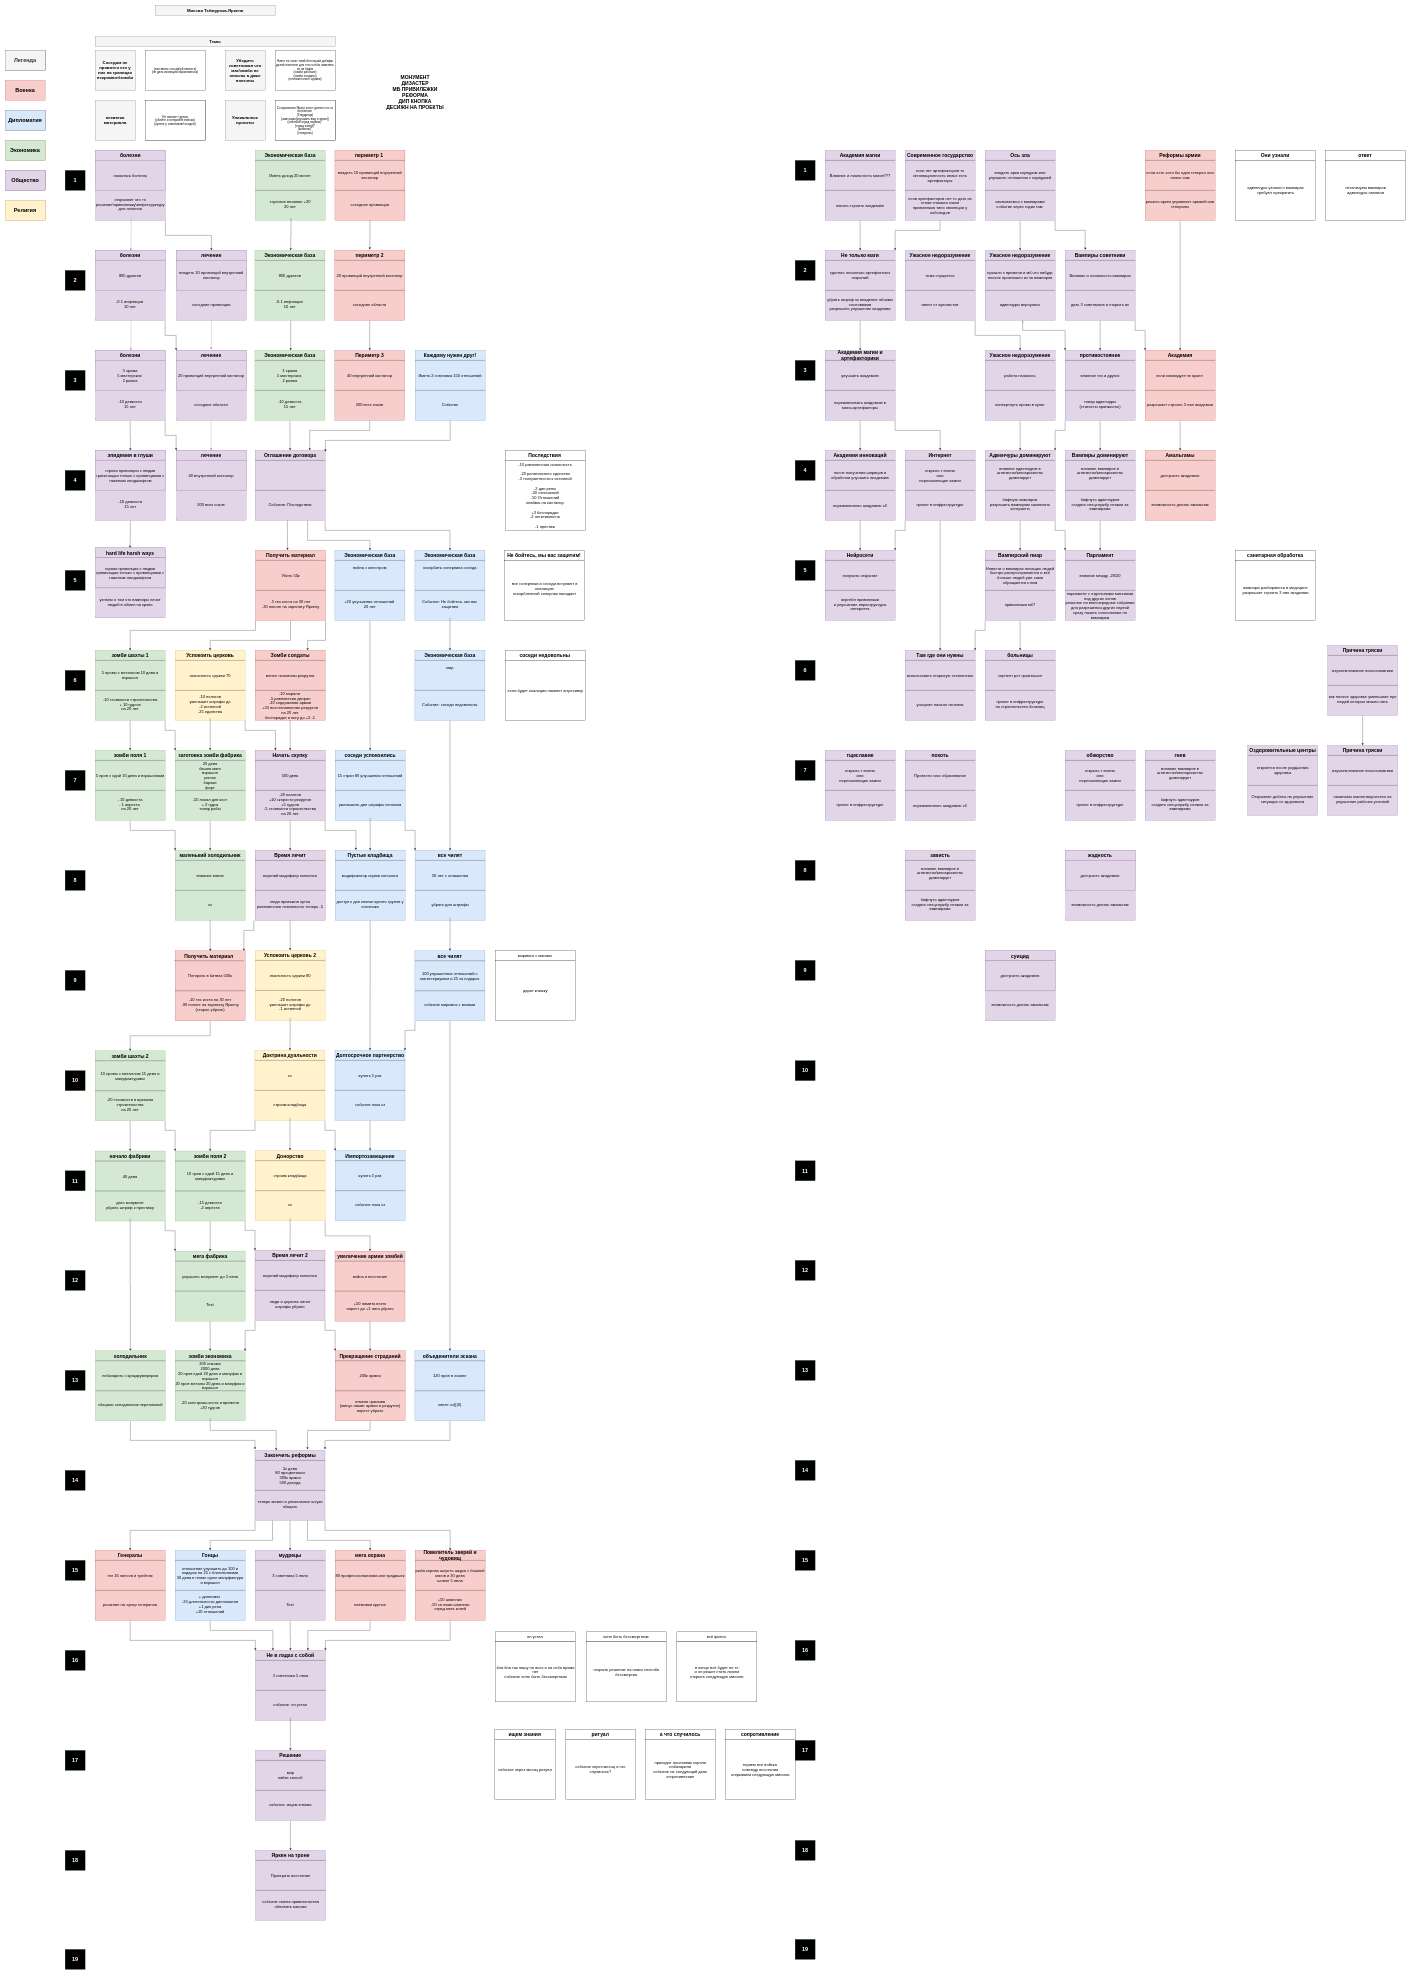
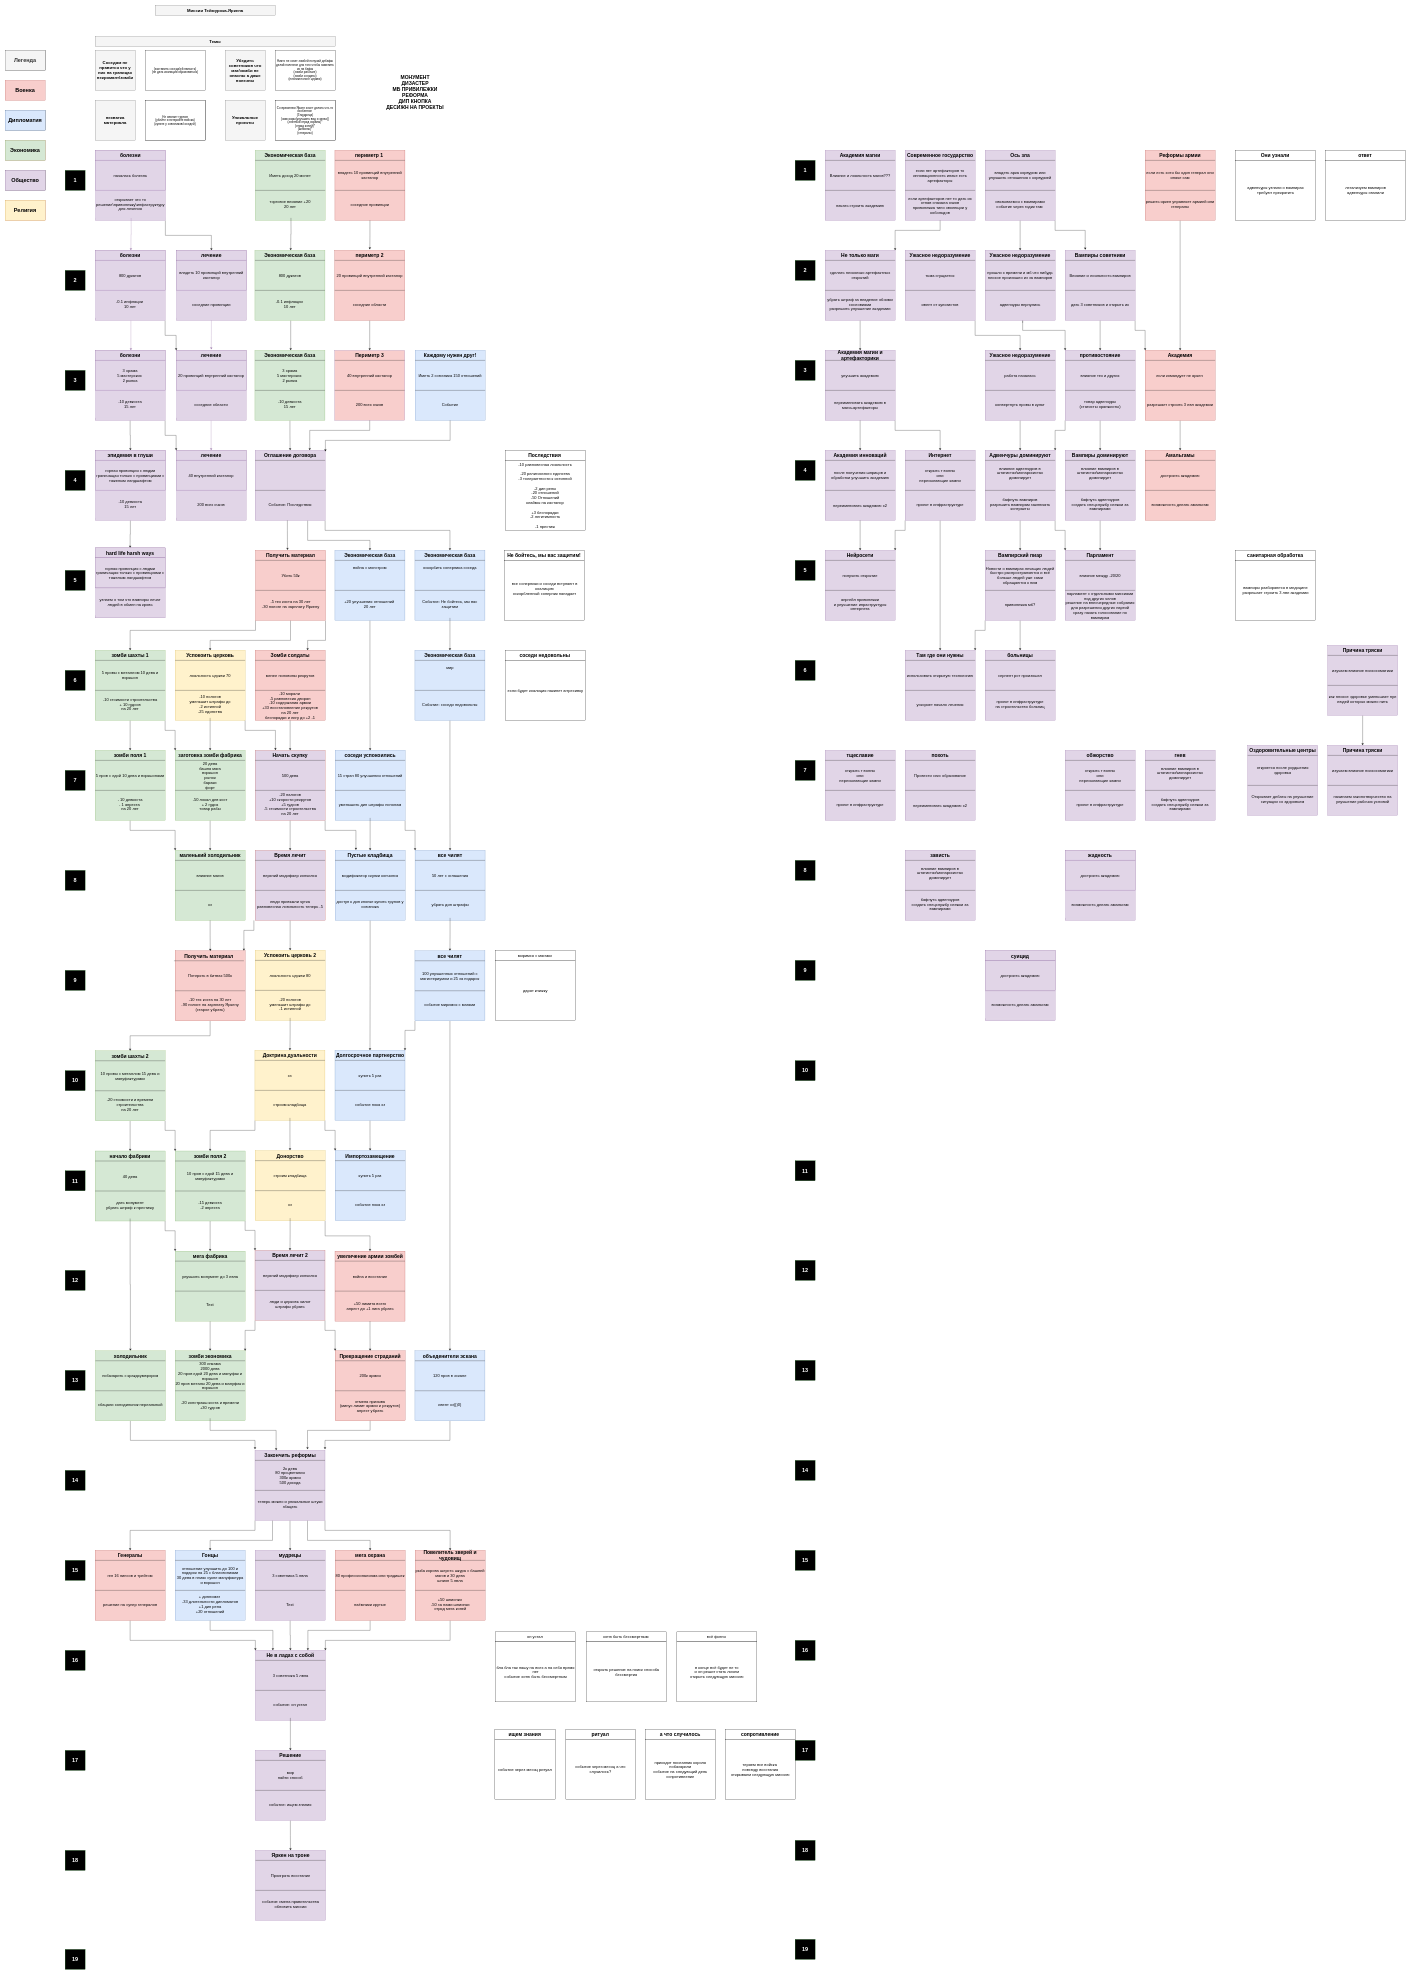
edge "начать строить академию" -> "Не только маги": removed
